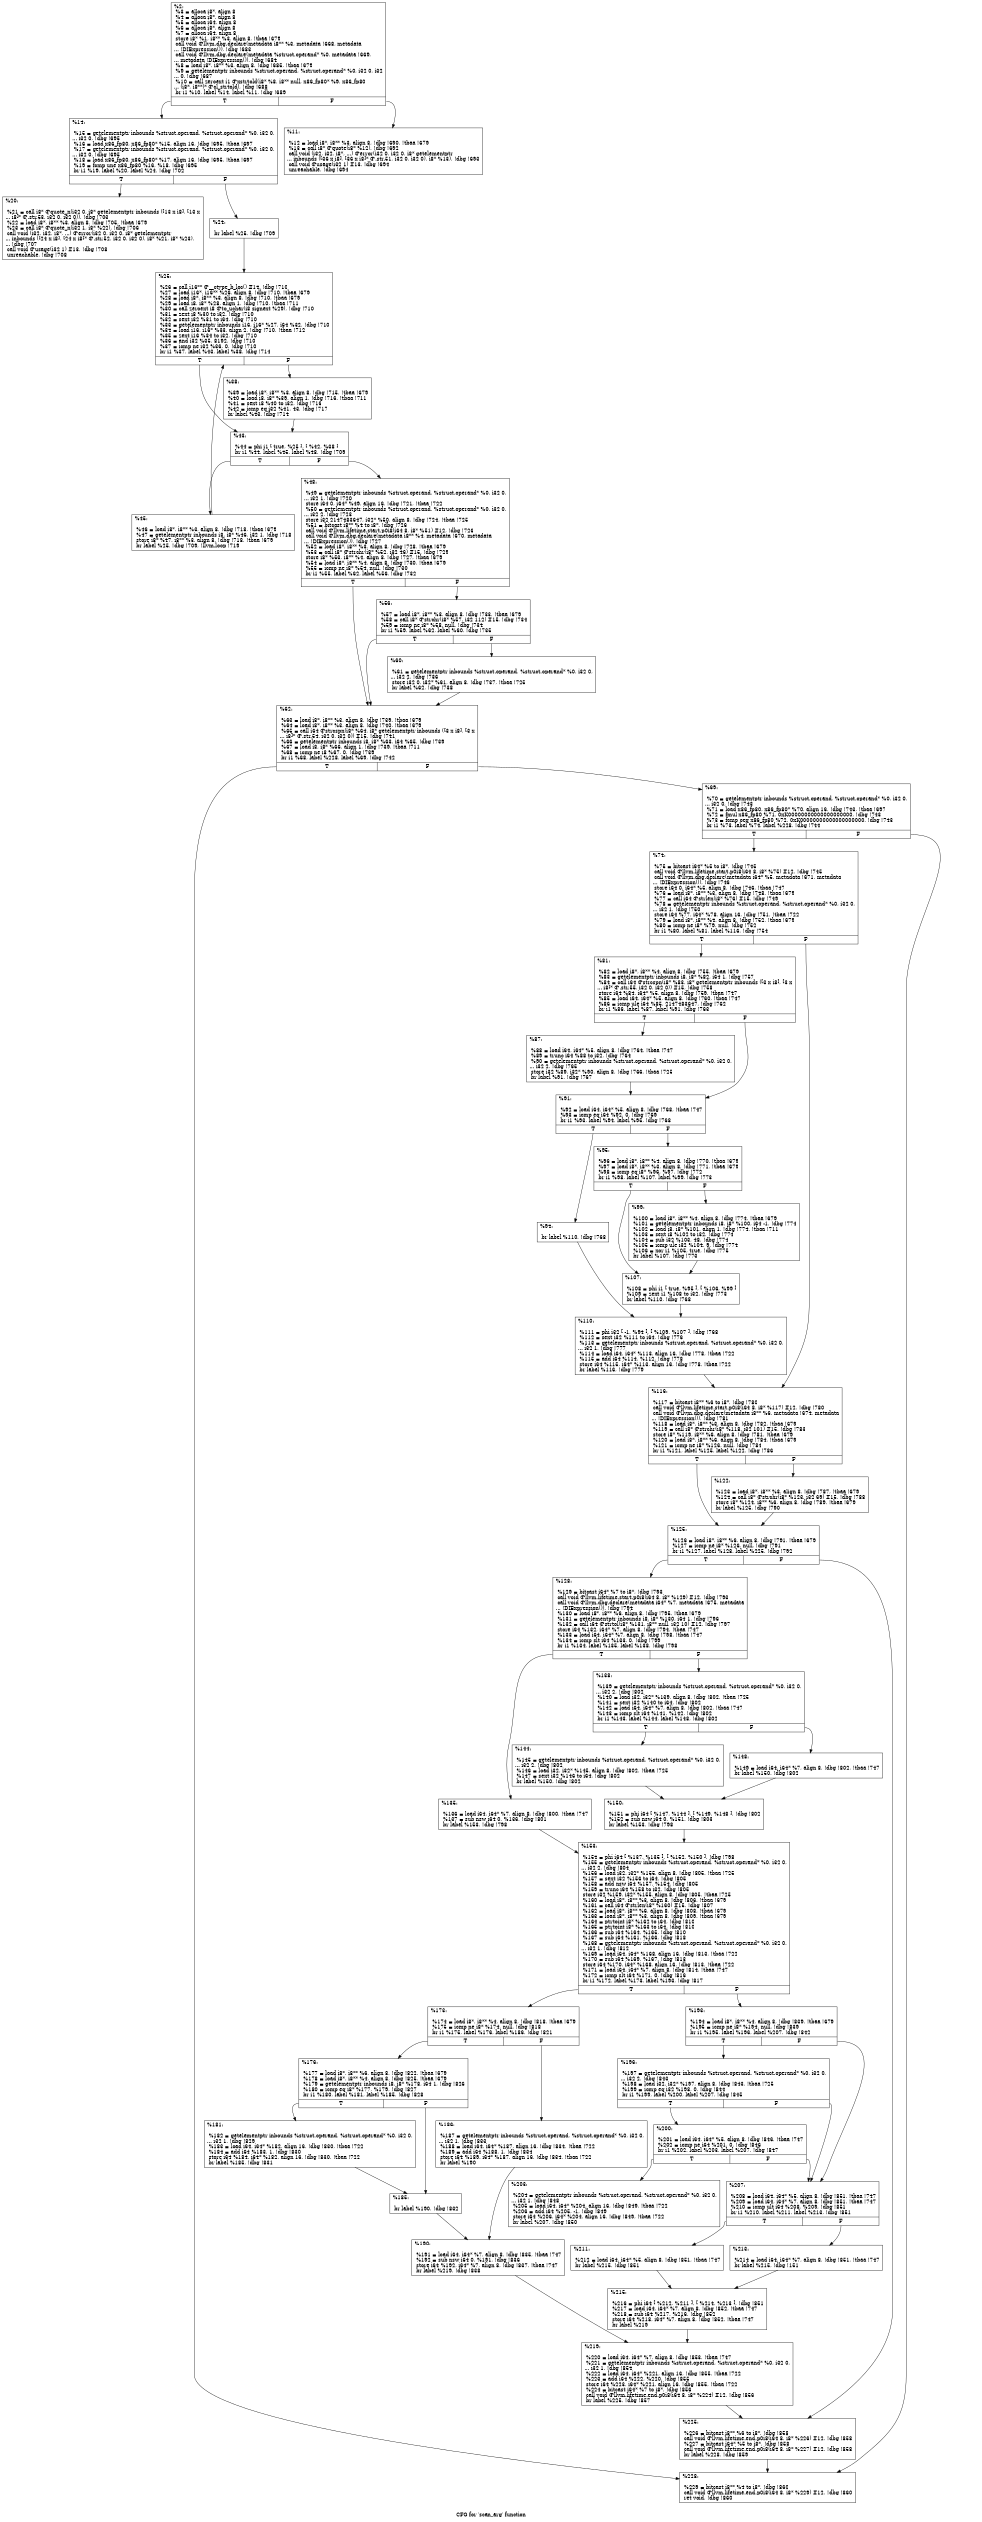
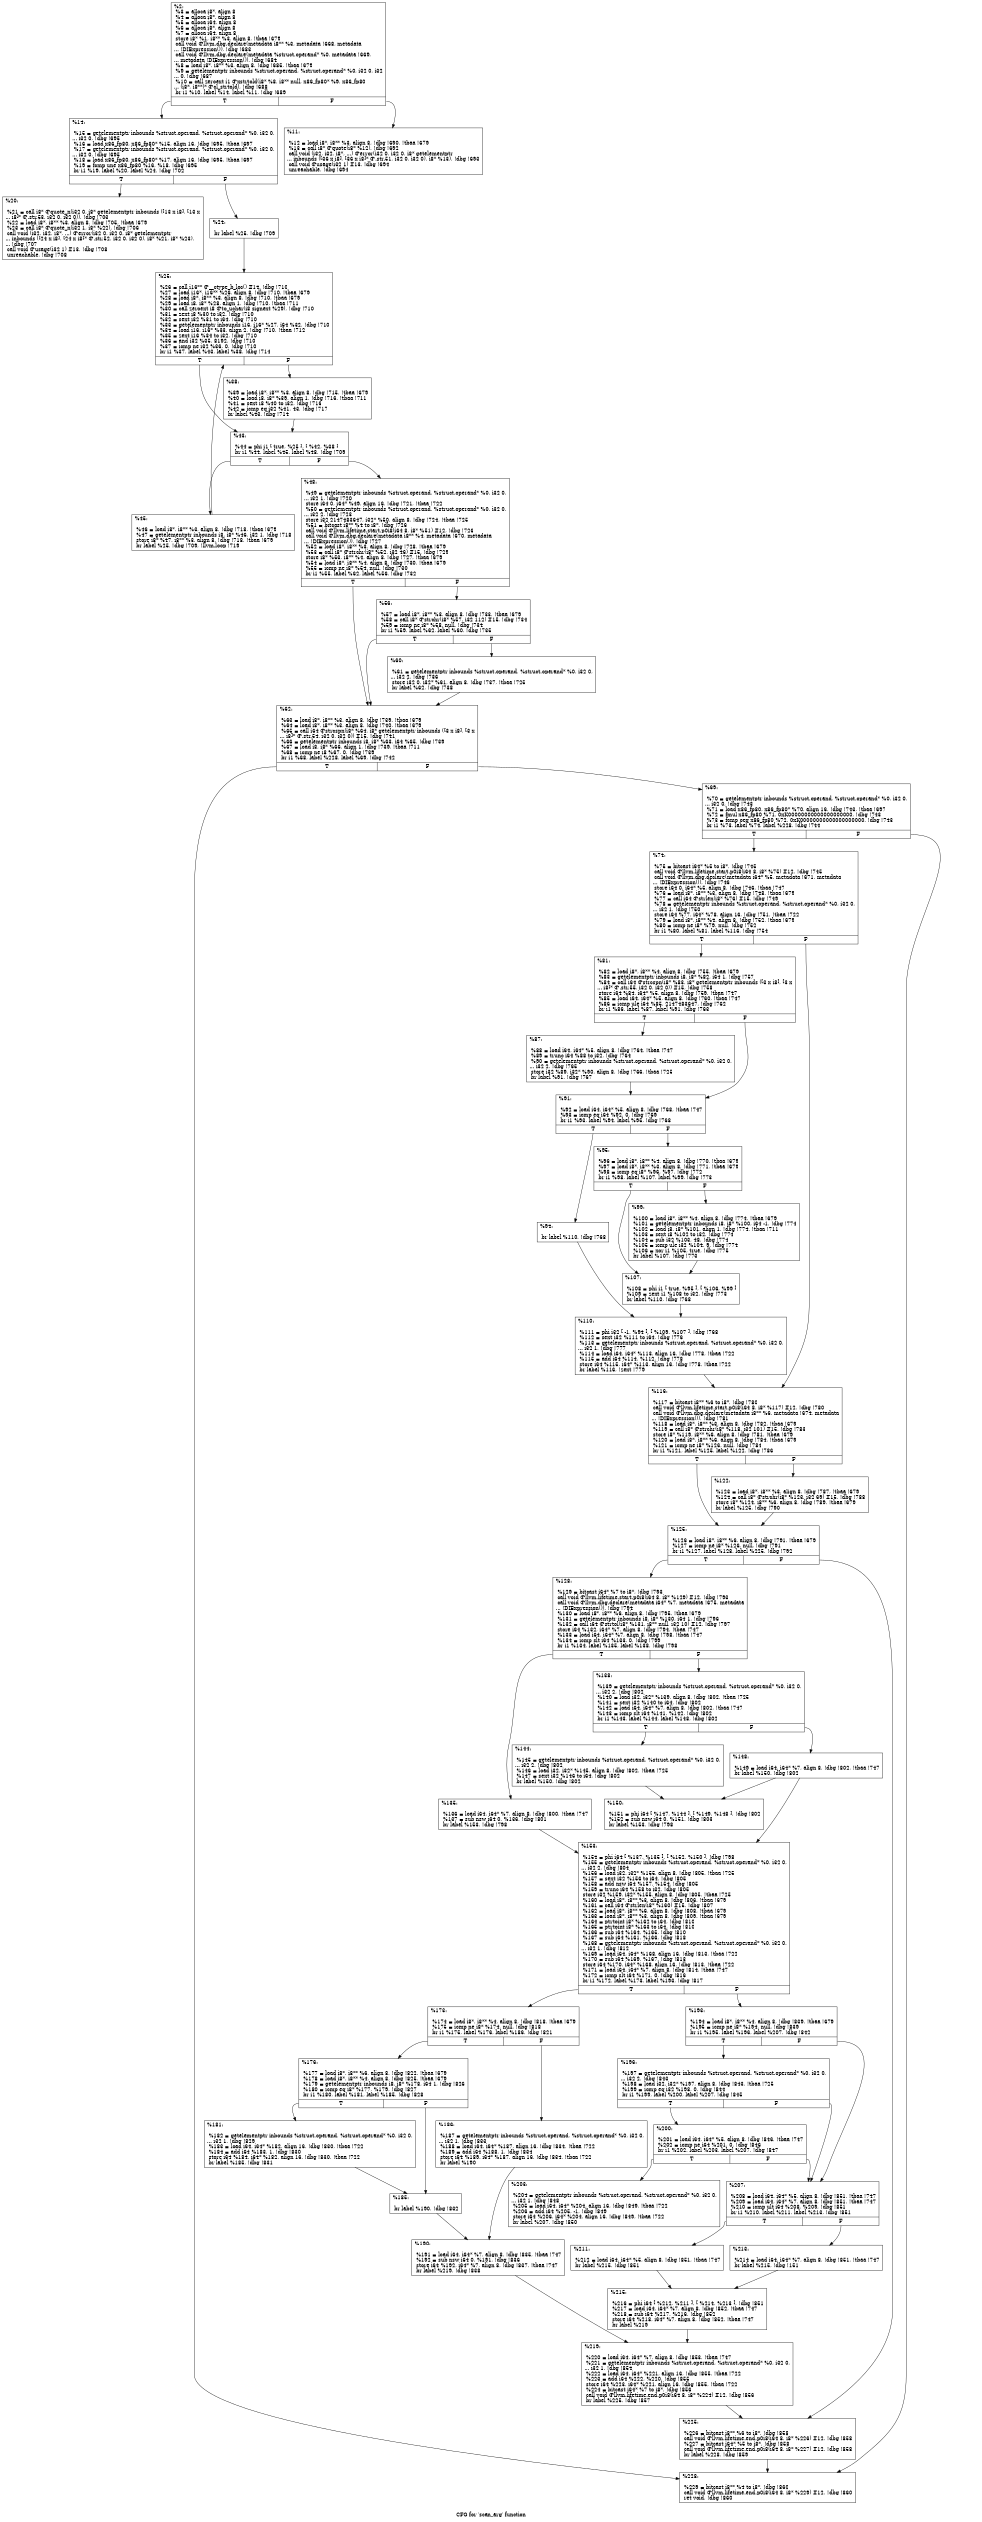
node "%110:": text "br label %116, !dbg !779" -> "br label %116, !zext !779"
edge "%150:" -> "%153:": now "%148:" -> "%153:"
